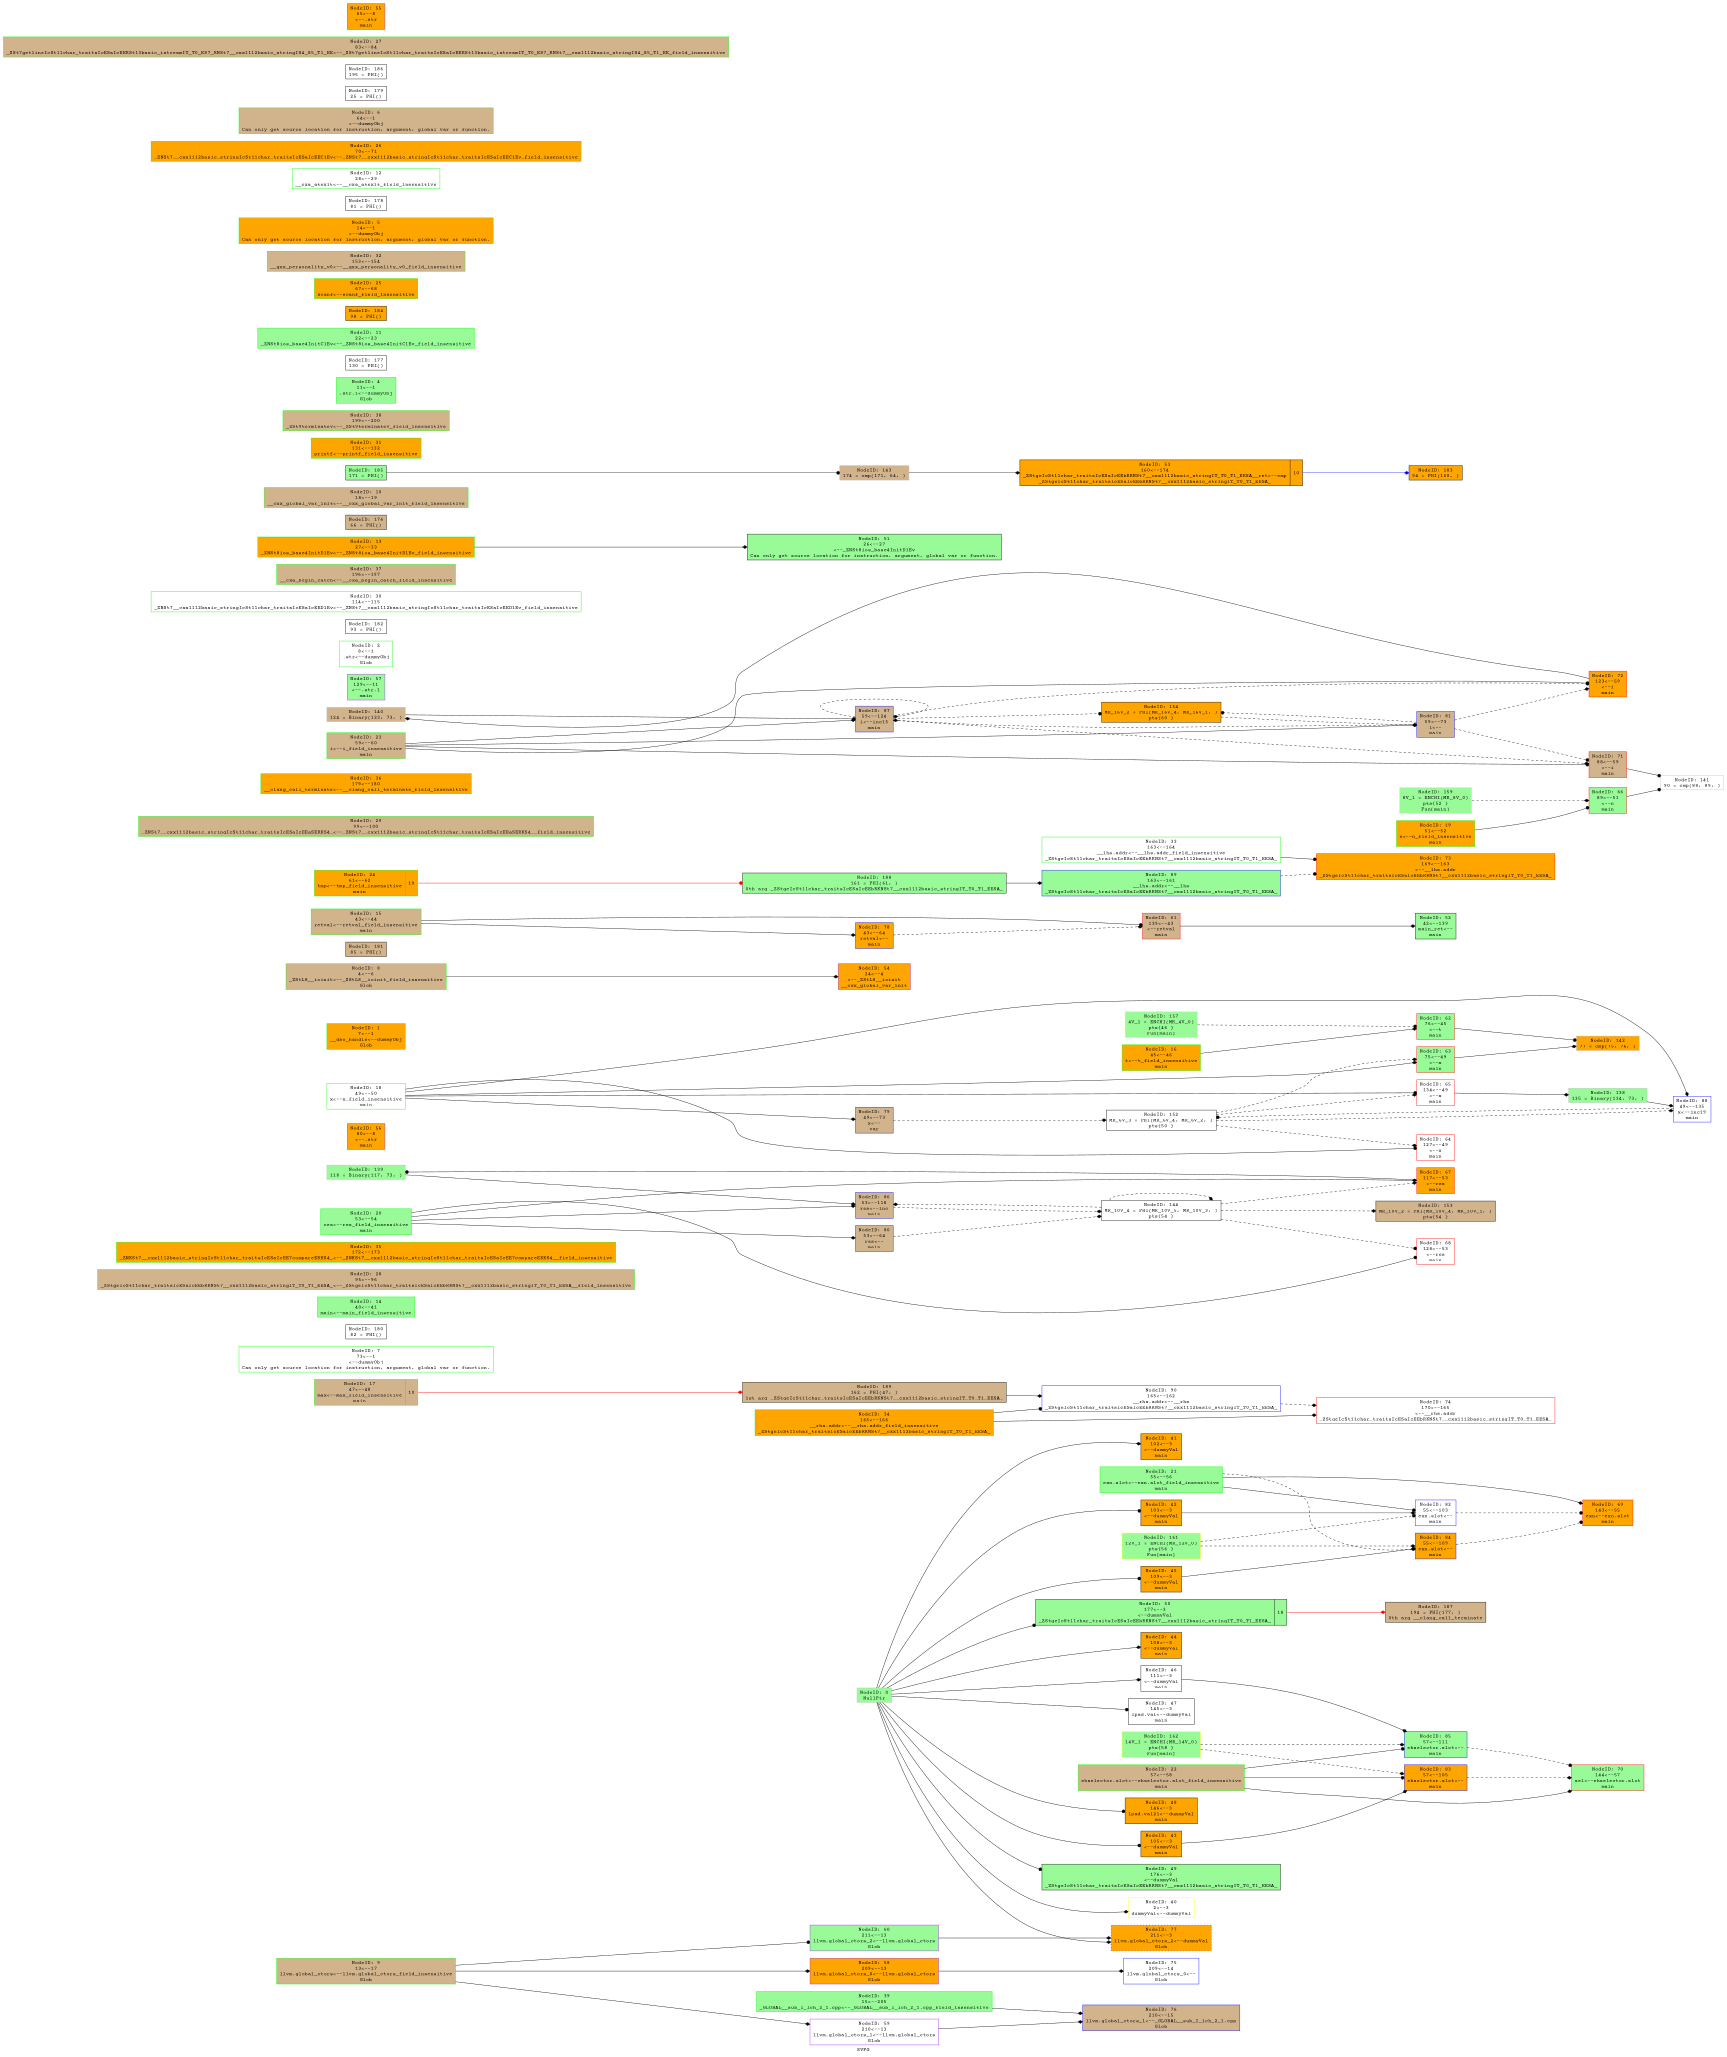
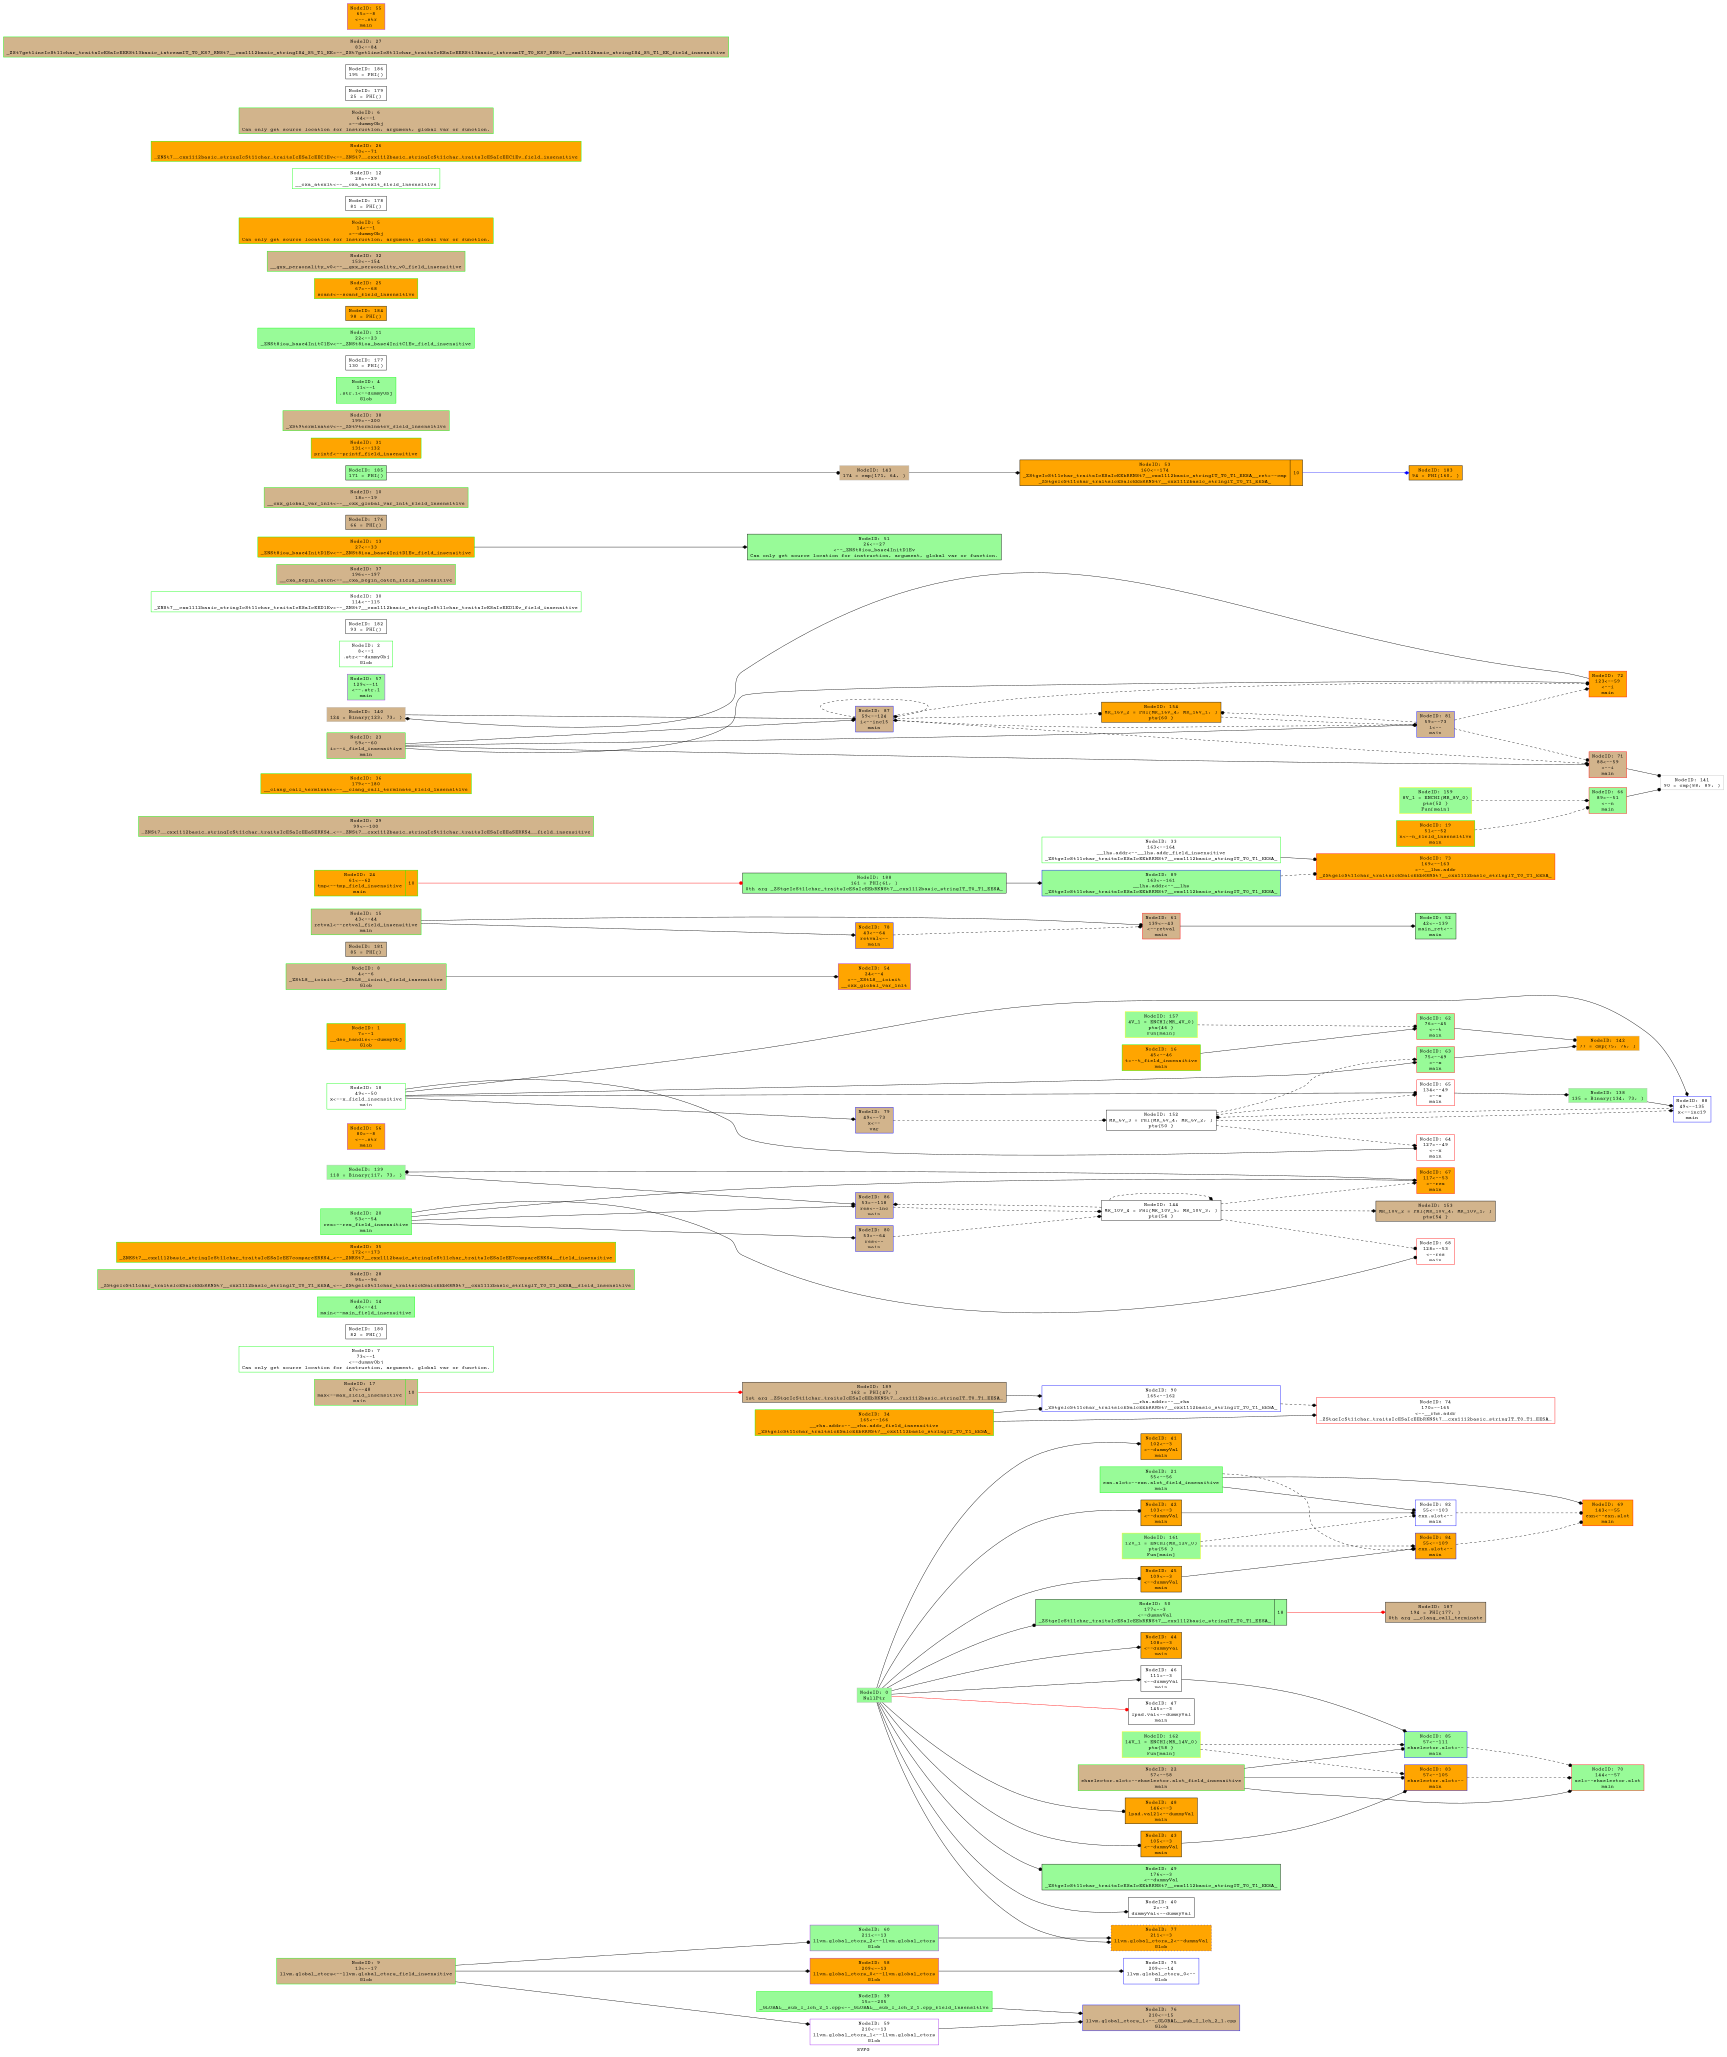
edge "NodeID: 19" -> "NodeID: 66": style solid -> dashed
edge "NodeID: 0" -> "NodeID: 47": color black -> red
node "NodeID: 40": color yellow -> black
